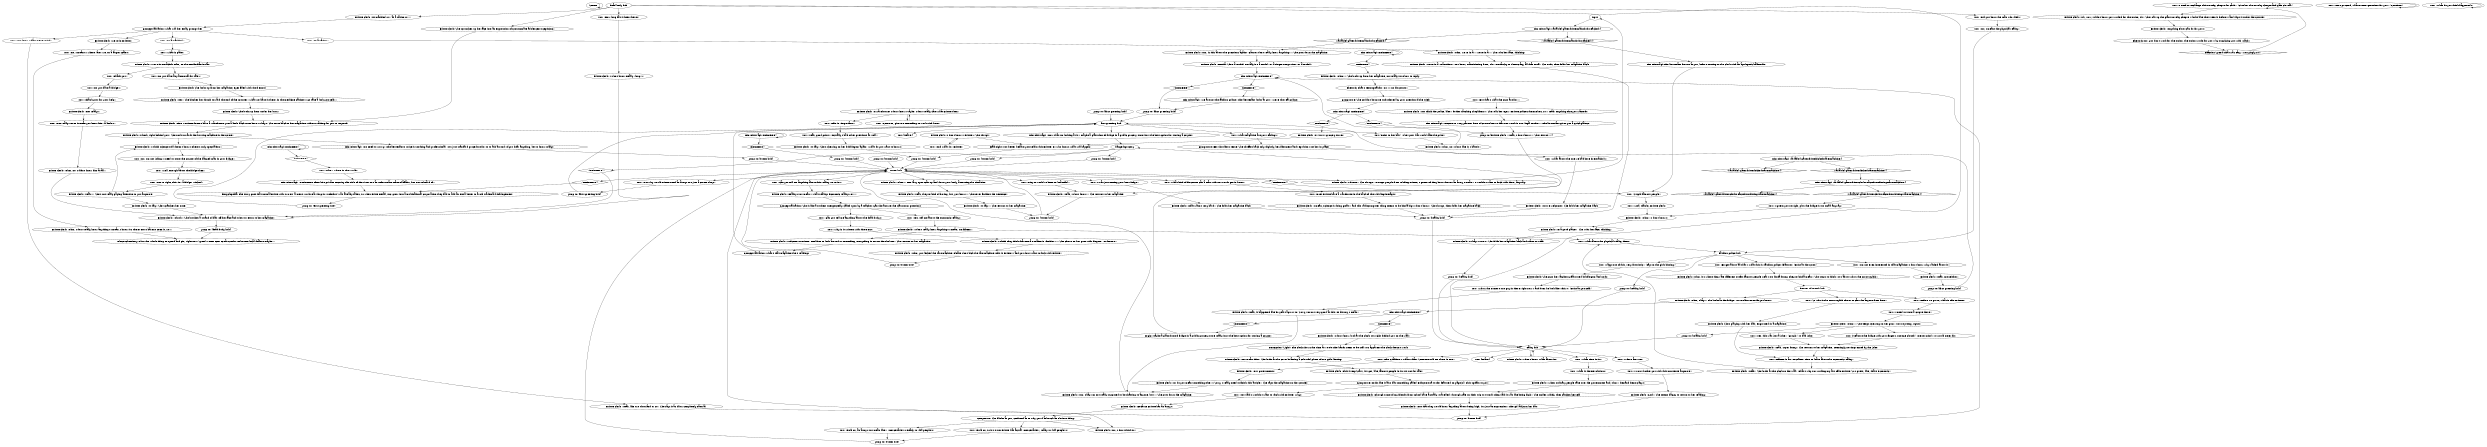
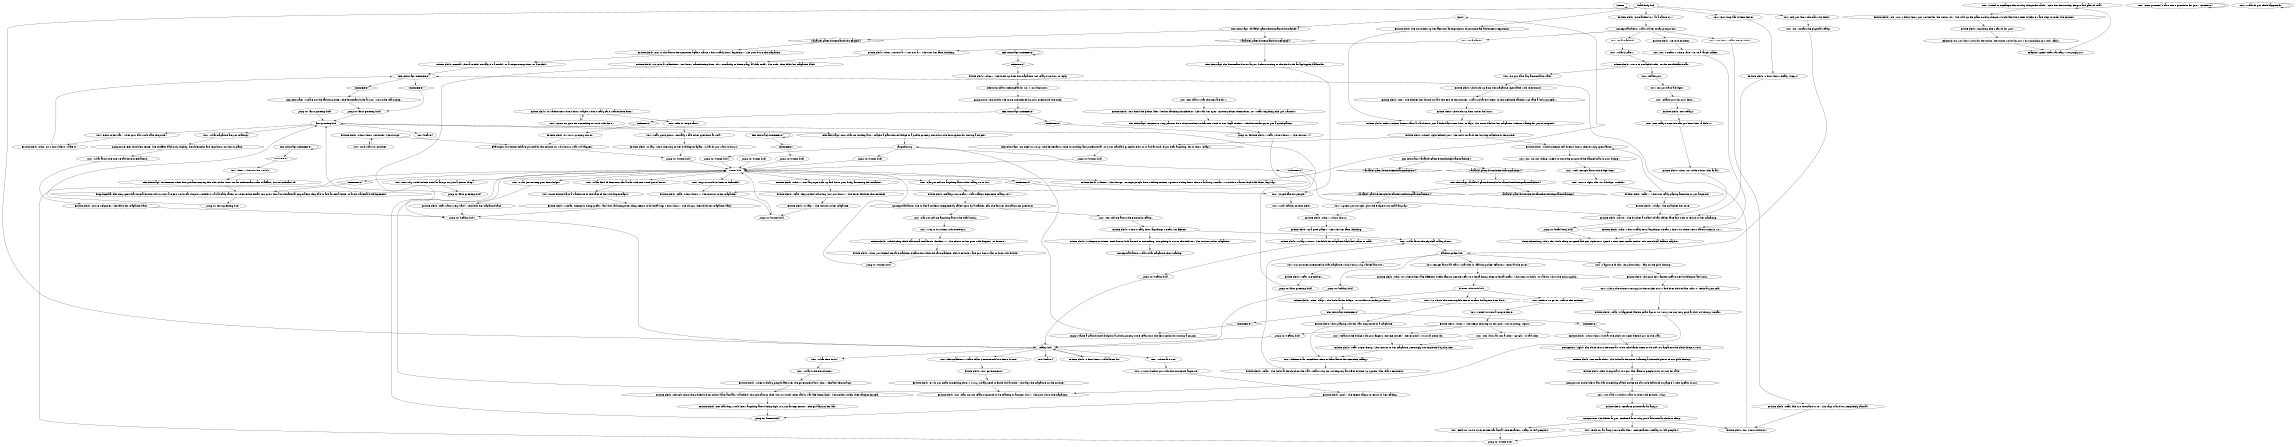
node "Reaction Speed: That was easy! Worryingly so...": shape diamond -> ellipse
edge "Conceptualization: What's that magazine she's reading?" -> "first greeting hub": removed
node "hanged_grocery": label "hanged_grocery" -> "hanged_story"
node "reality hub": shape diamond -> ellipse
